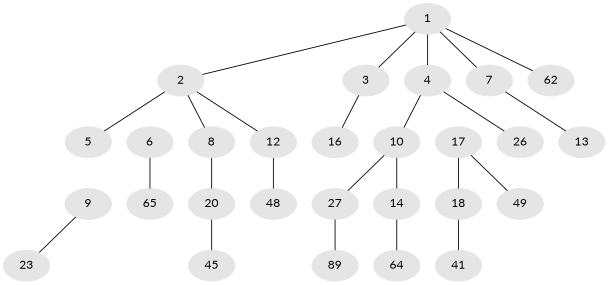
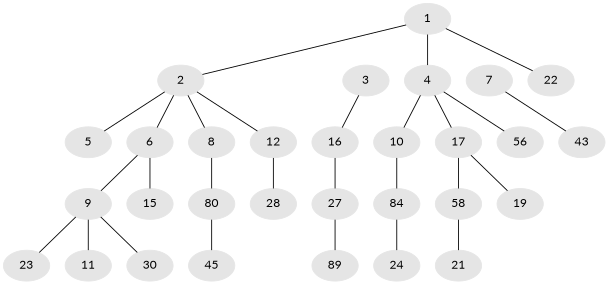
edge "1" -- "3": removed
edge "1" -- "7": removed
node "62": label "62" -> "22"
edge "2" -- "6": added
edge "4" -- "17": added
node "26": label "26" -> "56"
node "13": label "13" -> "43"
edge "6" -- "9": added
edge "10" -- "27": now "16" -- "27"
node "65": label "65" -> "15"
node "20": label "20" -> "80"
node "48": label "48" -> "28"
node "14": label "14" -> "84"
node "18": label "18" -> "58"
node "49": label "49" -> "19"
node "11": added
node "30": added
node "64": label "64" -> "24"
node "41": label "41" -> "21"
